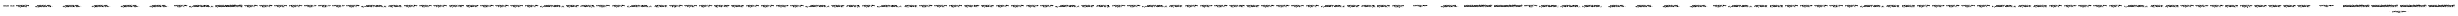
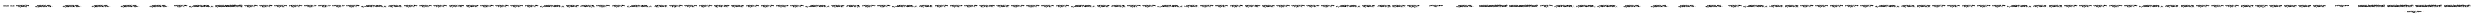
node "myproject_422558_422681 - bit_ior_expr _8859 = _8835 | (2u);": added
